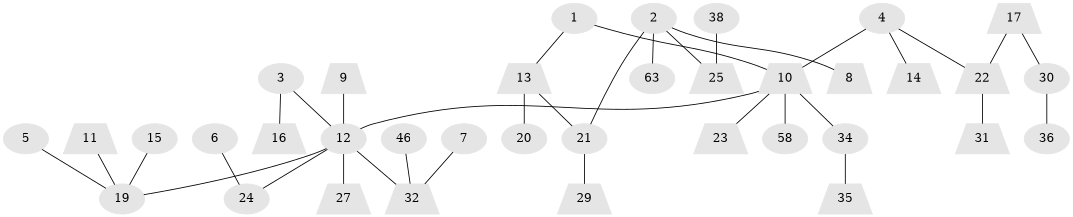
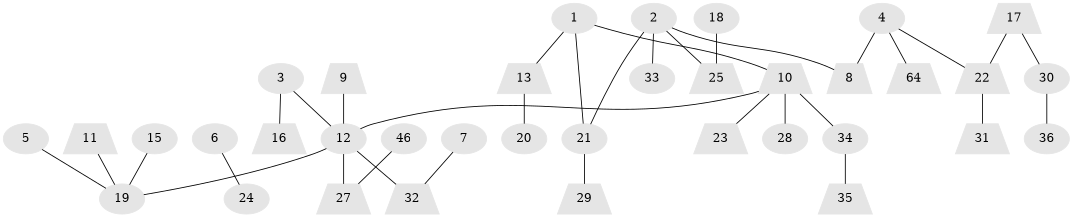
node "38": label "38" -> "18"
edge "4" -- "10": now "4" -- "8"
node "63": label "63" -> "33"
node "14": label "14" -> "64"
edge "13" -- "21": now "1" -- "21"
node "58": label "58" -> "28"
edge "12" -- "24": removed
edge "46" -- "32": now "46" -- "27"
